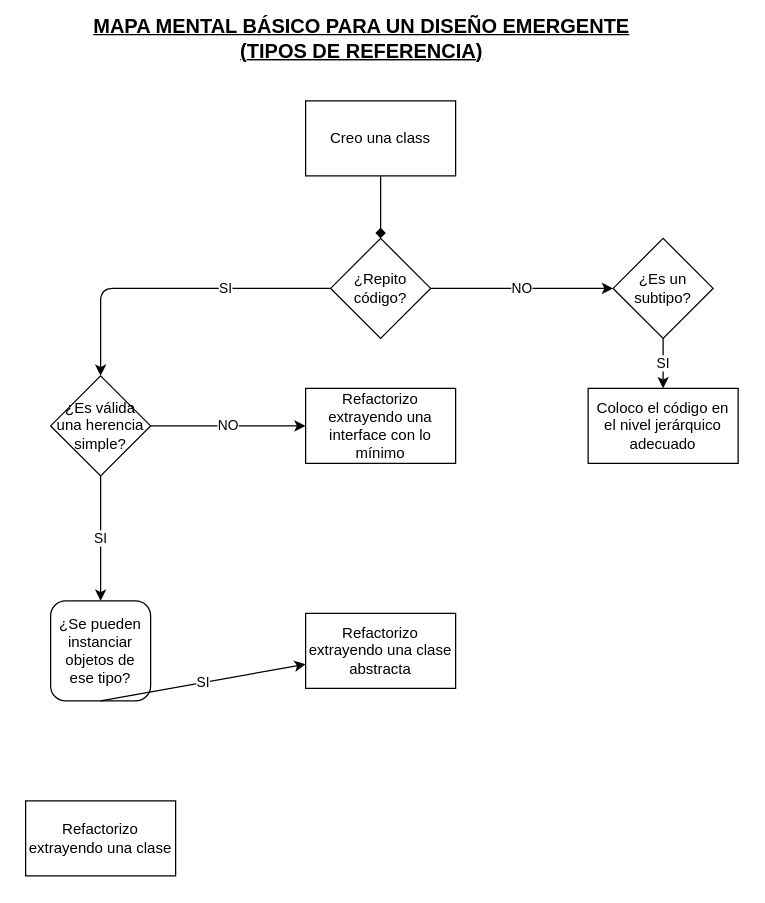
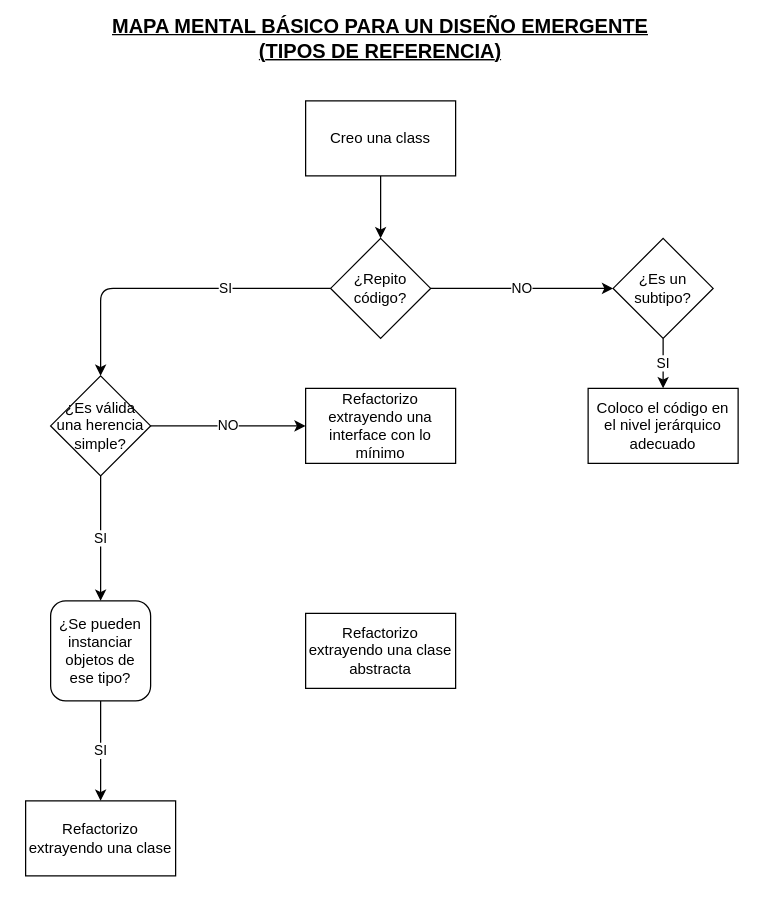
node "MAPA MENTAL BÁSICO PARA UN DISEÑO EMERGENTE (TIPOS DE REFERENCIA)": moved (362, 38) -> (381, 38)
edge "Creo una class" -> "¿Repito código?": arrowhead diamond -> classic
edge "¿Se pueden instanciar objetos de ese tipo?" -> "Refactorizo extrayendo una clase abstracta": now "¿Se pueden instanciar objetos de ese tipo?" -> "Refactorizo extrayendo una clase"
